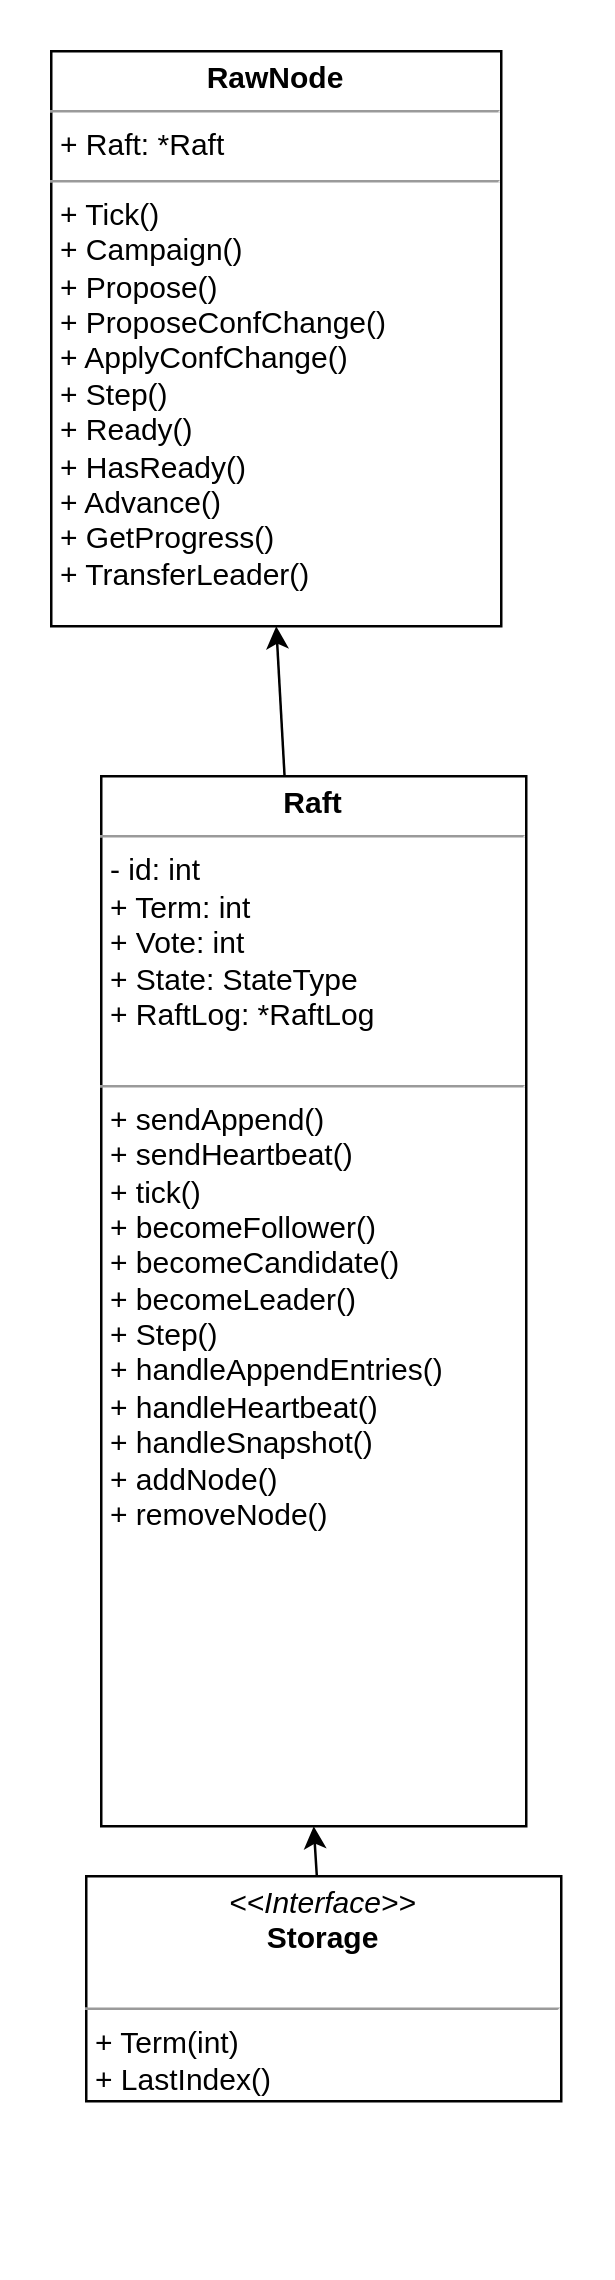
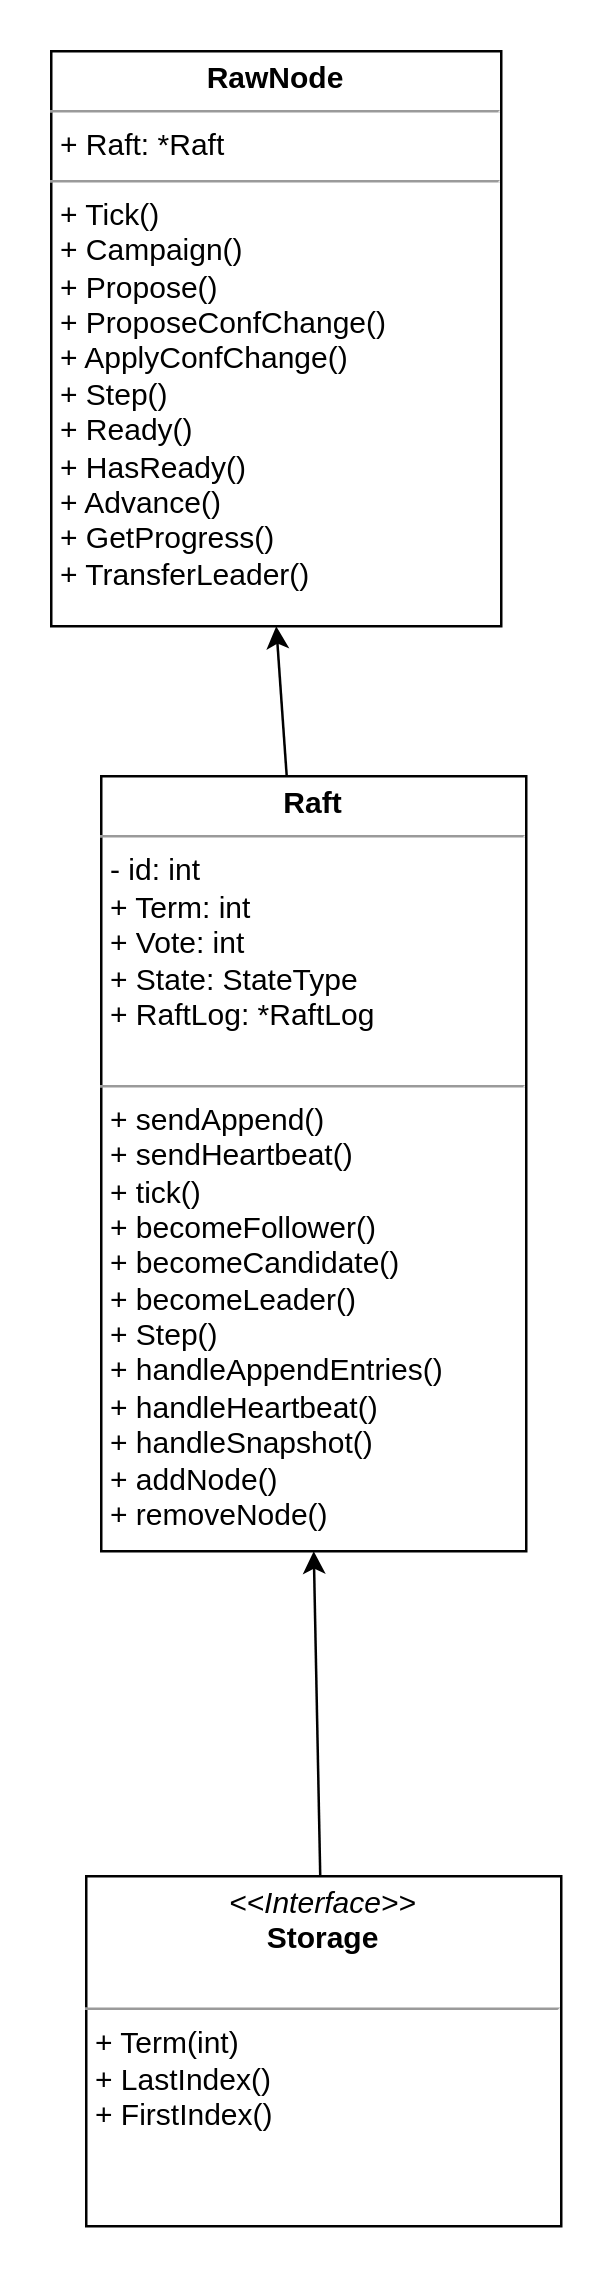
node "Raft - id: int + Term: int + Vote: int + State: StateType + RaftLog: *RaftLog + sendAppend() + sendHeartbeat() + tick() + becomeFollower() + becomeCandidate() + becomeLeader() + Step() + handleAppendEntries() + handleHeartbeat() + handleSnapshot() + addNode() + removeNode()": size 425x1050 -> 425x775
node "<<Interface>> Storage + Term(int) + LastIndex() + FirstIndex()": size 475x225 -> 475x350
